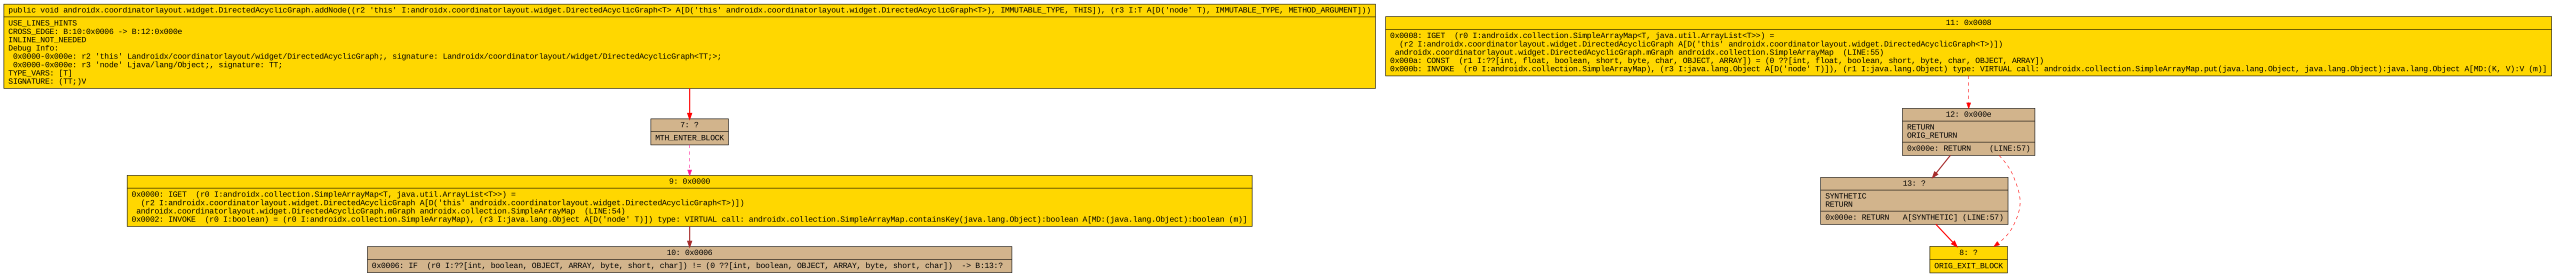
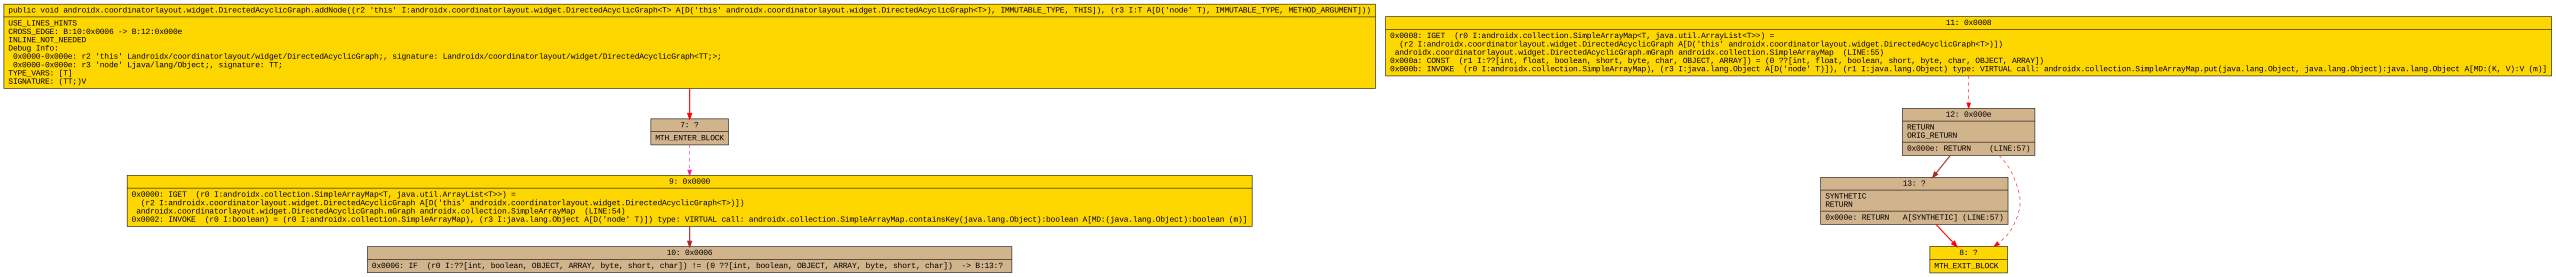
node "8: ?": text "ORIG_EXIT_BLOCK" -> "MTH_EXIT_BLOCK"
